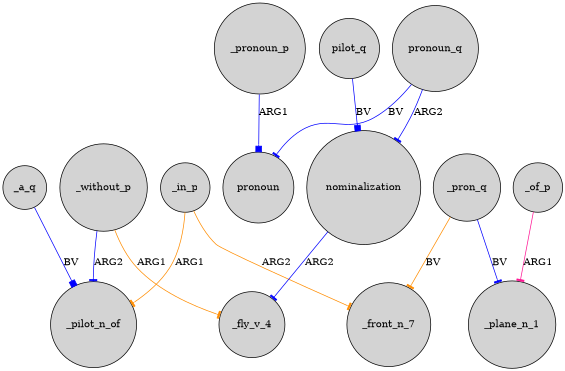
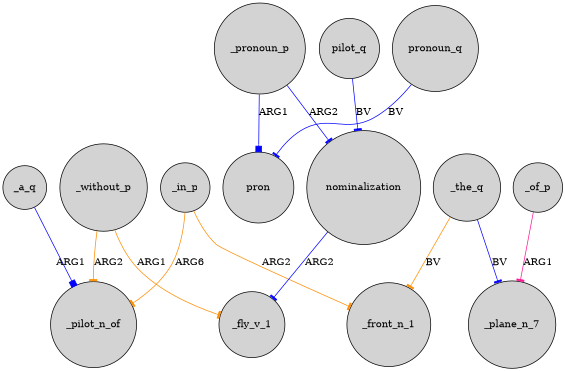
edge "pilot_q" -> "nominalization": arrowhead box -> tee
edge "pronoun_q" -> "nominalization": now "_pronoun_p" -> "nominalization"
node "pronoun": label "pronoun" -> "pron"
node "_pron_q": label "_pron_q" -> "_the_q"
edge "_without_p" -> "_pilot_n_of": color blue -> darkorange
edge "_a_q" -> "_pilot_n_of": label "BV" -> "ARG1"
edge "_in_p" -> "_pilot_n_of": label "ARG1" -> "ARG6"
node "_fly_v_4": label "_fly_v_4" -> "_fly_v_1"
node "_front_n_7": label "_front_n_7" -> "_front_n_1"
node "_plane_n_1": label "_plane_n_1" -> "_plane_n_7"
